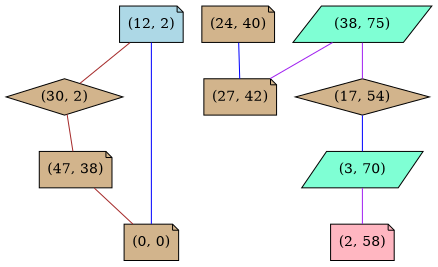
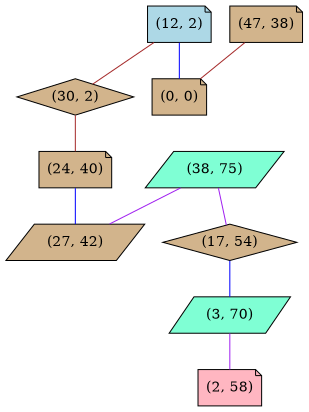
node "(27, 42)": shape note -> parallelogram
edge "(30, 2)" -- "(47, 38)": now "(30, 2)" -- "(24, 40)"
